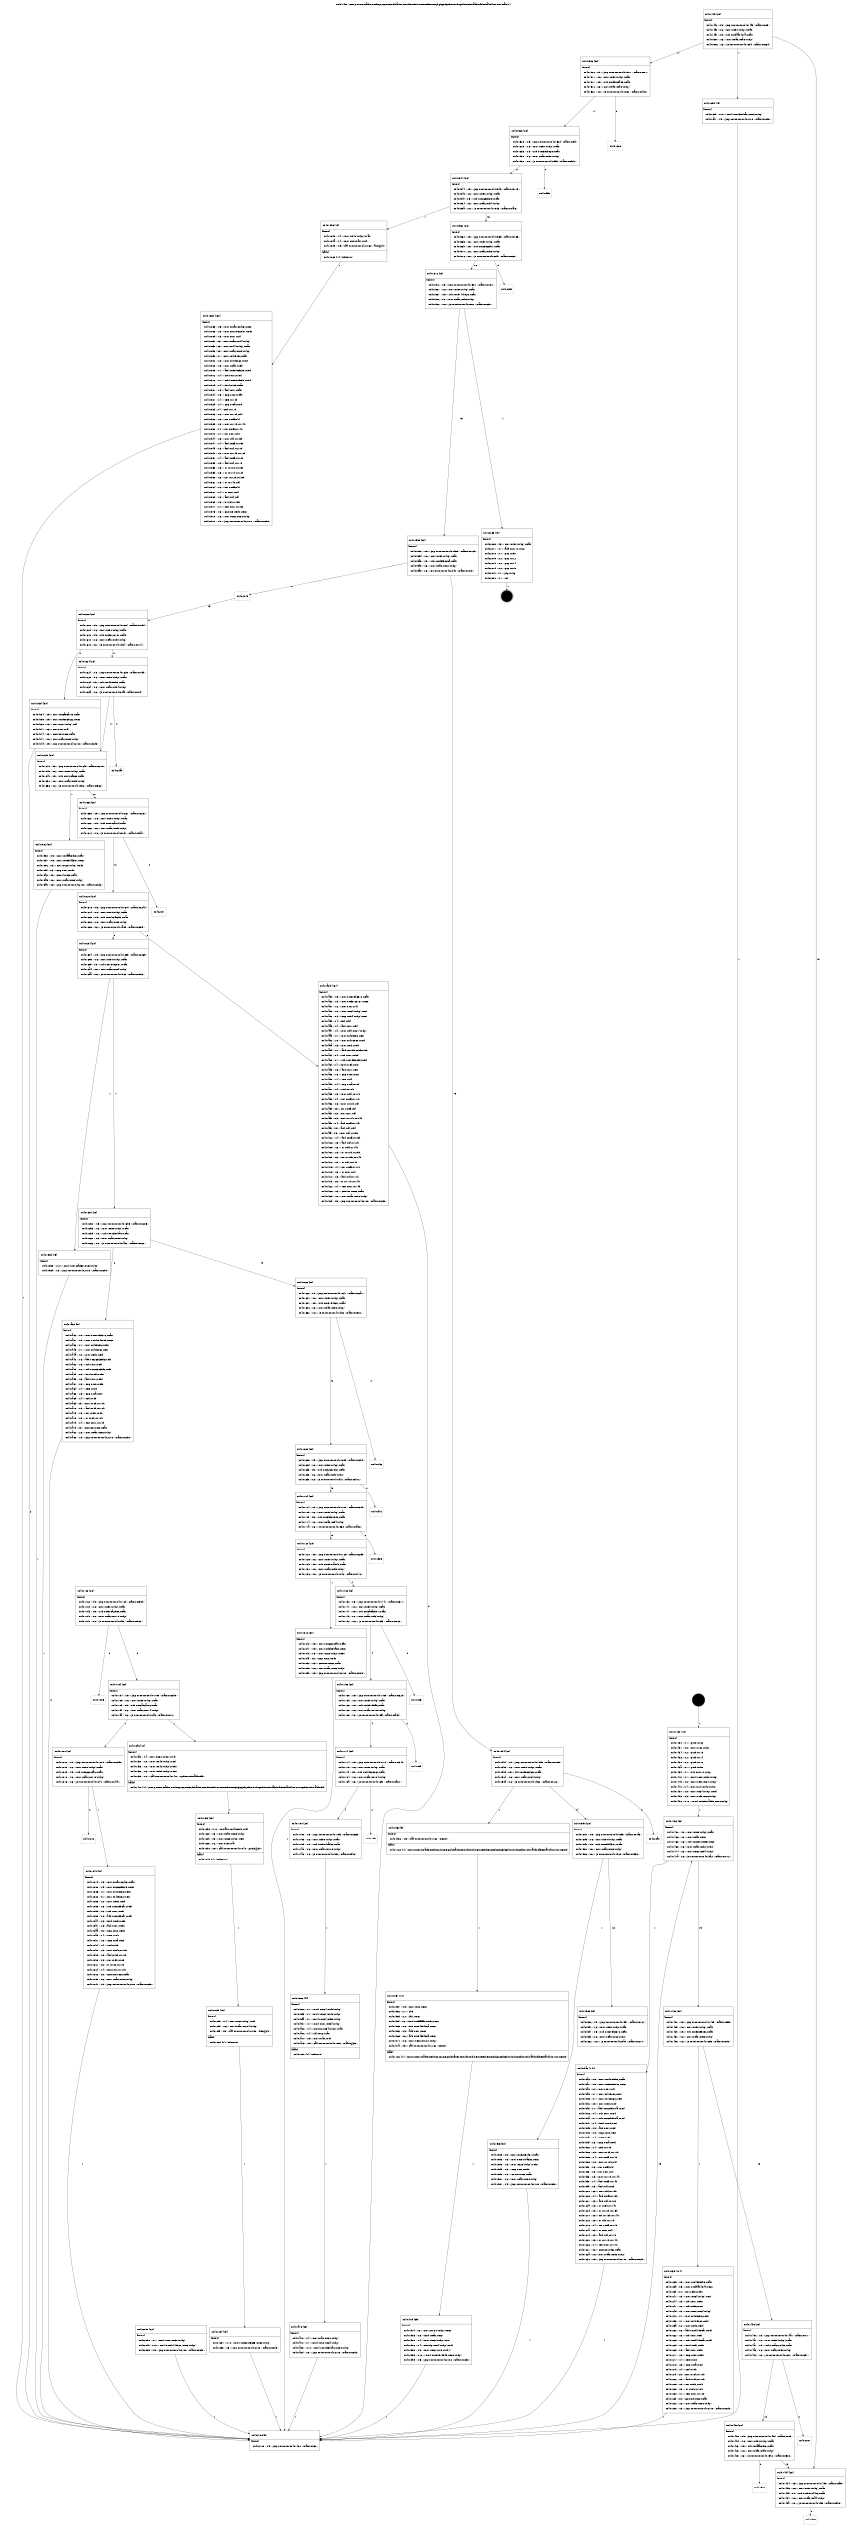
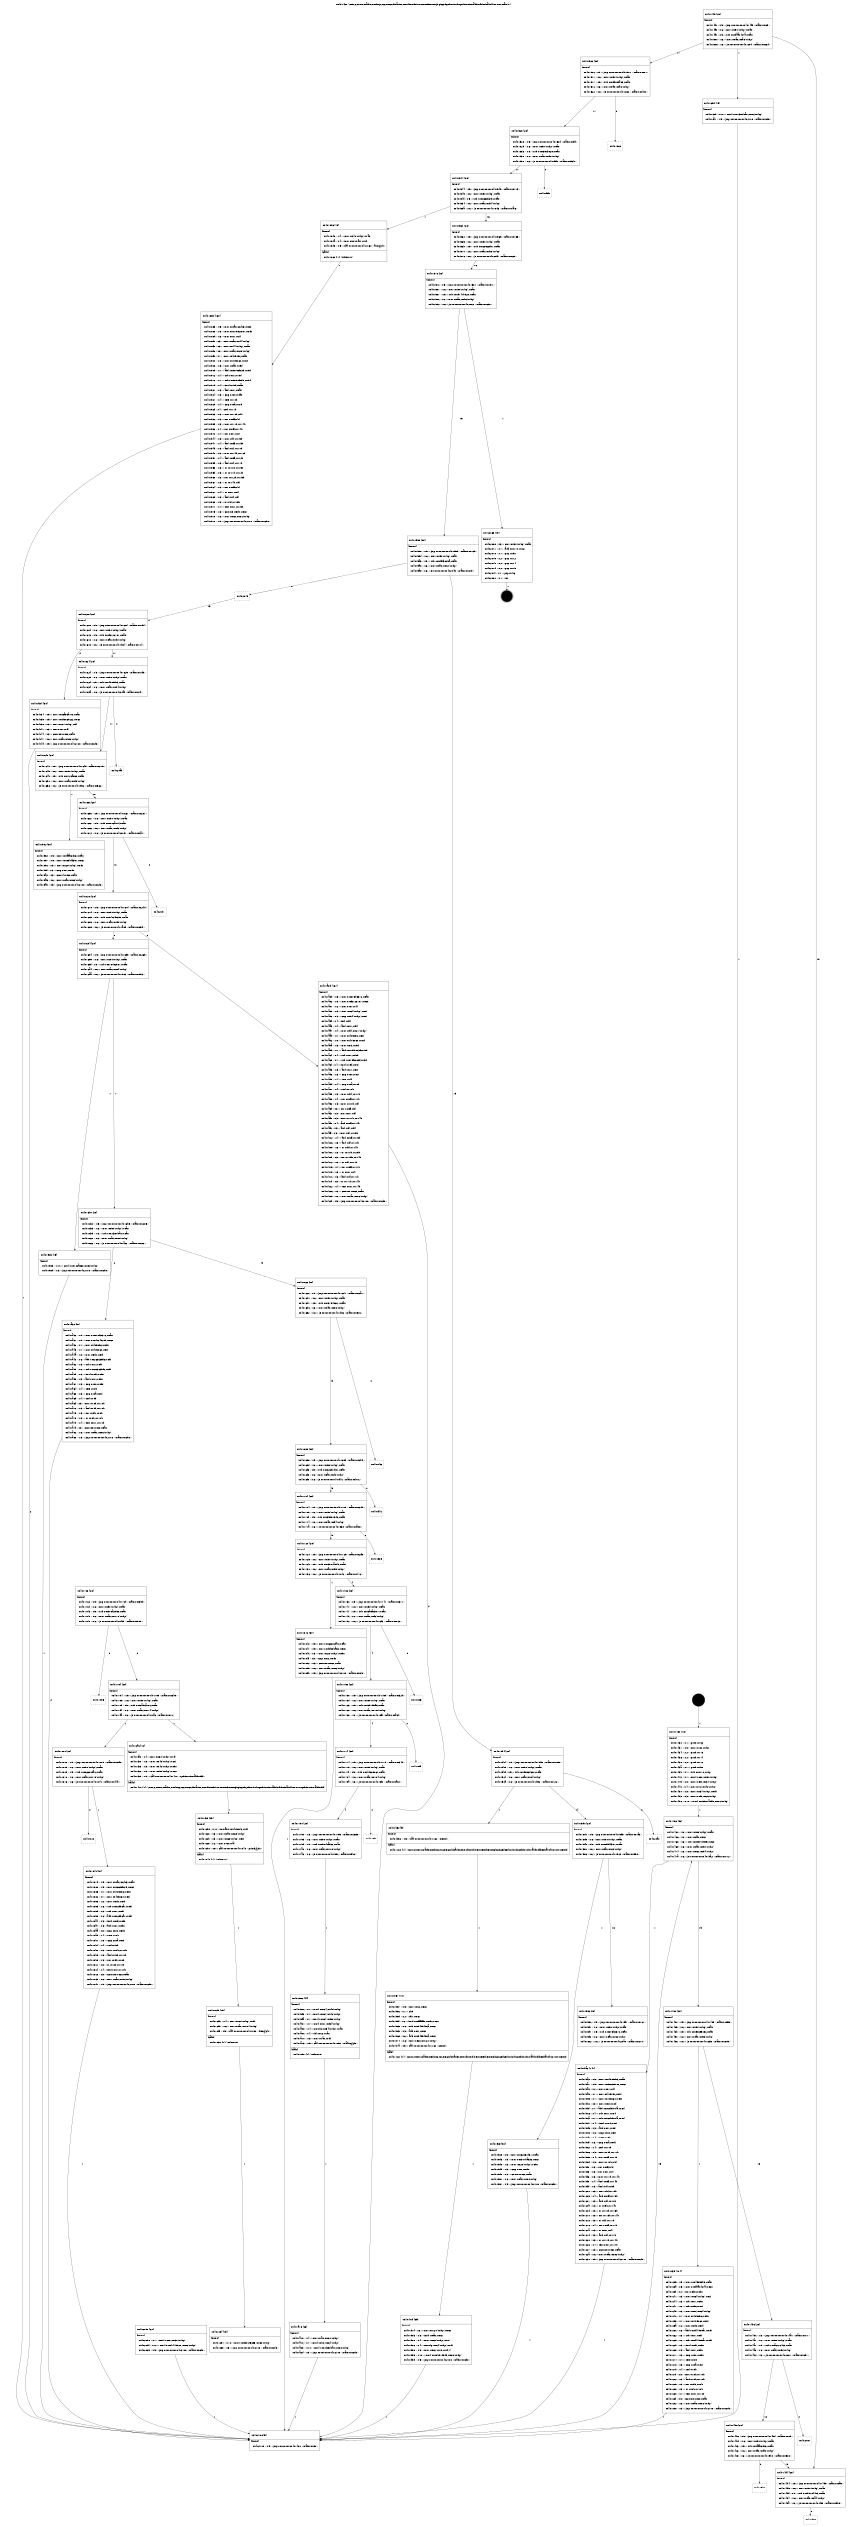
node "0x4020f9": removed
edge "0x401992 [30]" -> "0x402108 [5]": removed, label "1"
edge "0x401ce4 [15]" -> "0x402108 [5]": removed, label "1"
